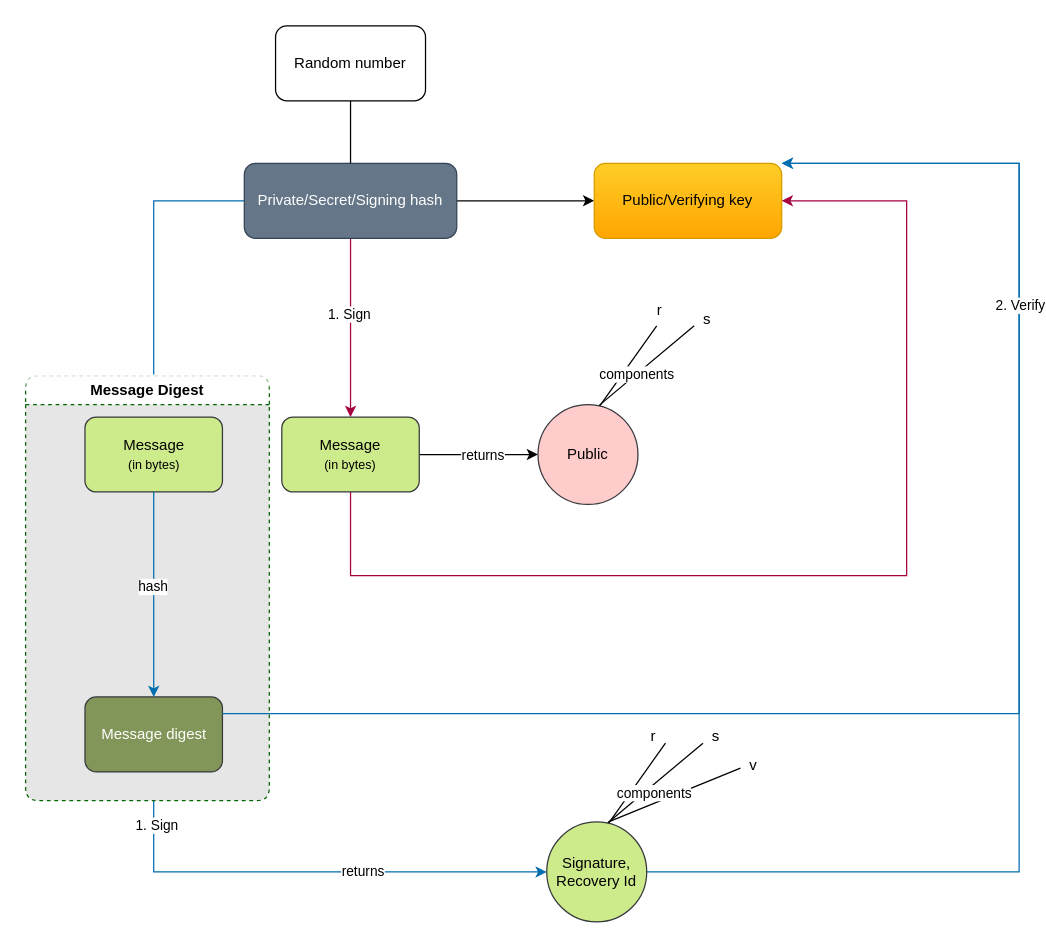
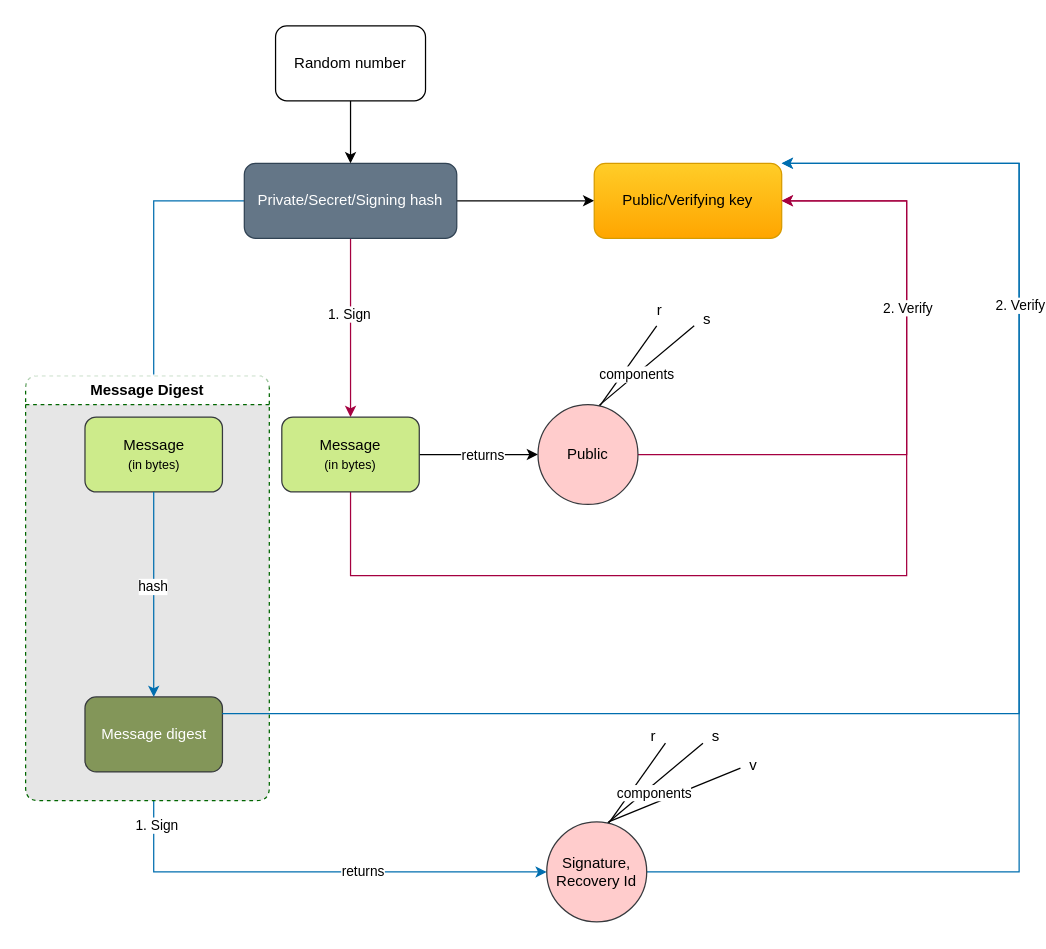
edge "Random number" -- "Private/Secret/Signing hash": arrowhead none -> classic
edge "Public" -> "Public/Verifying key": added, label "2. Verify"
node "Signature, Recovery Id": fillcolor #cdeb8b -> #ffcccc
